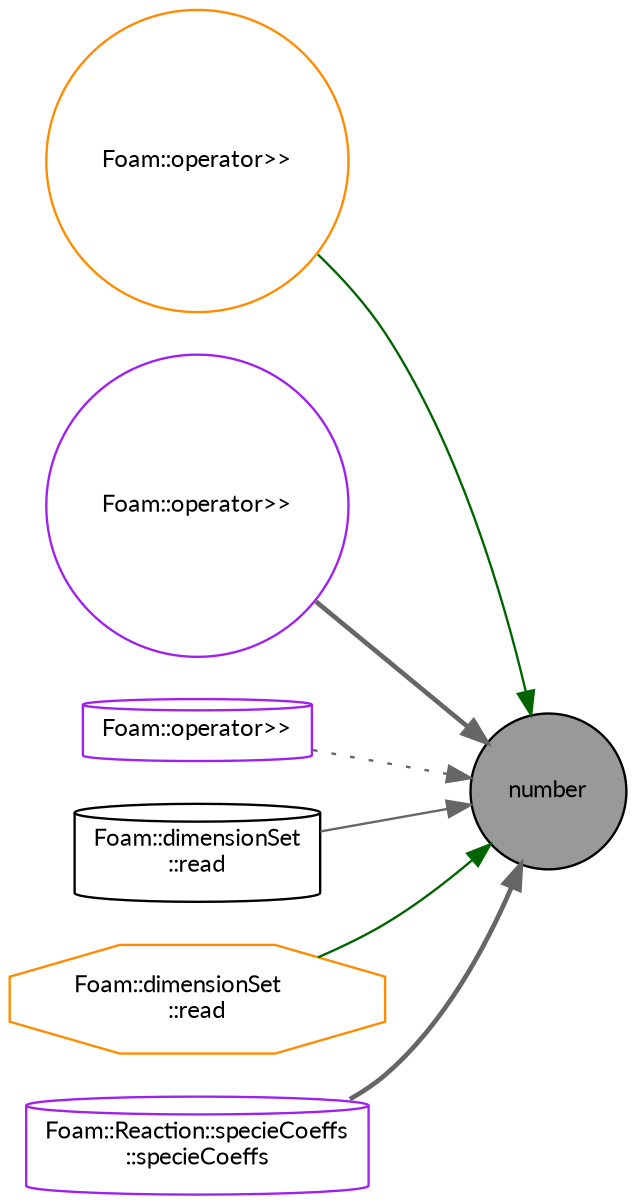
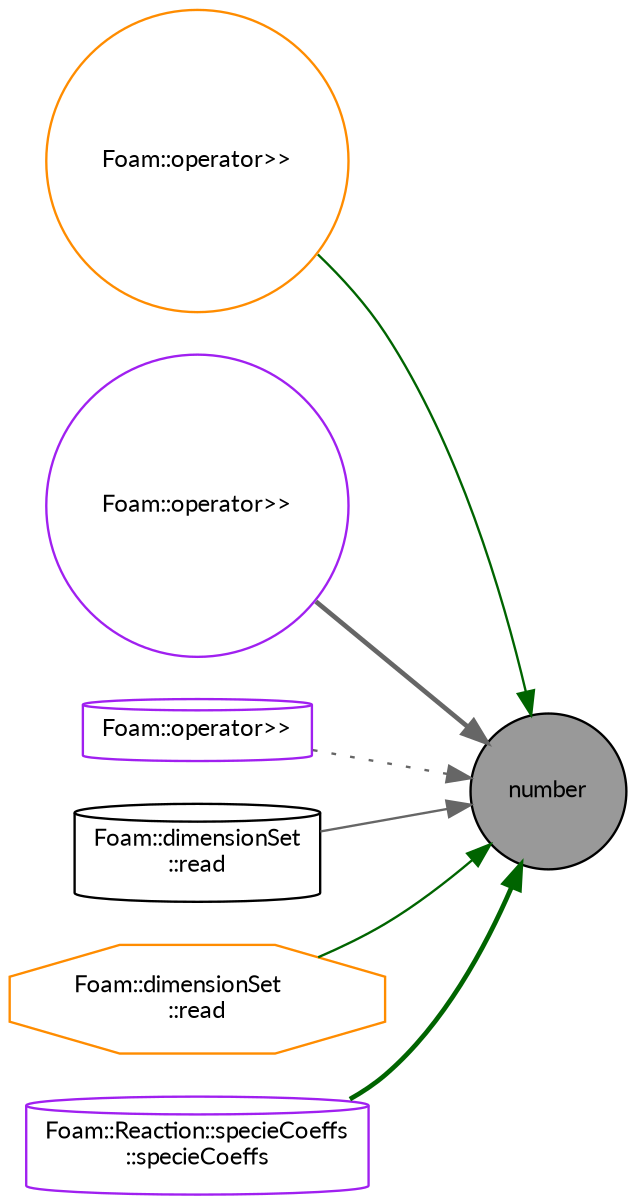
edge "Foam::Reaction::specieCoeffs ::specieCoeffs" -> "number": color gray40 -> darkgreen
